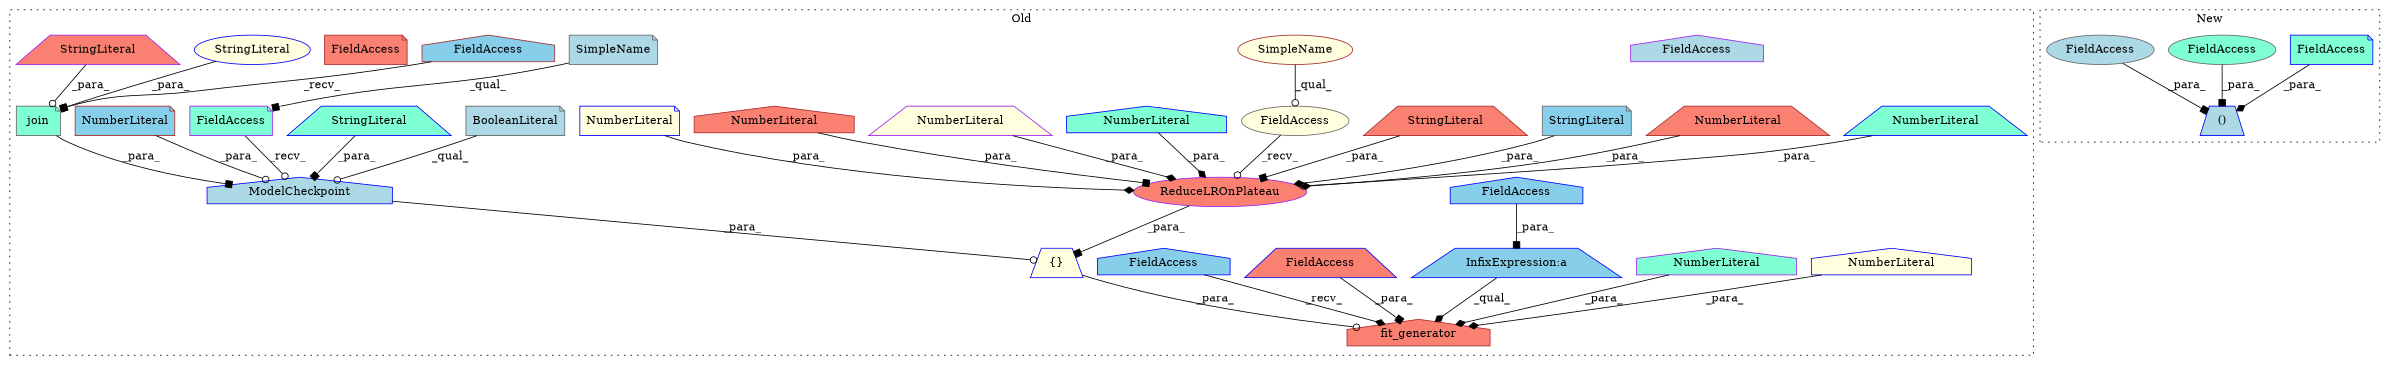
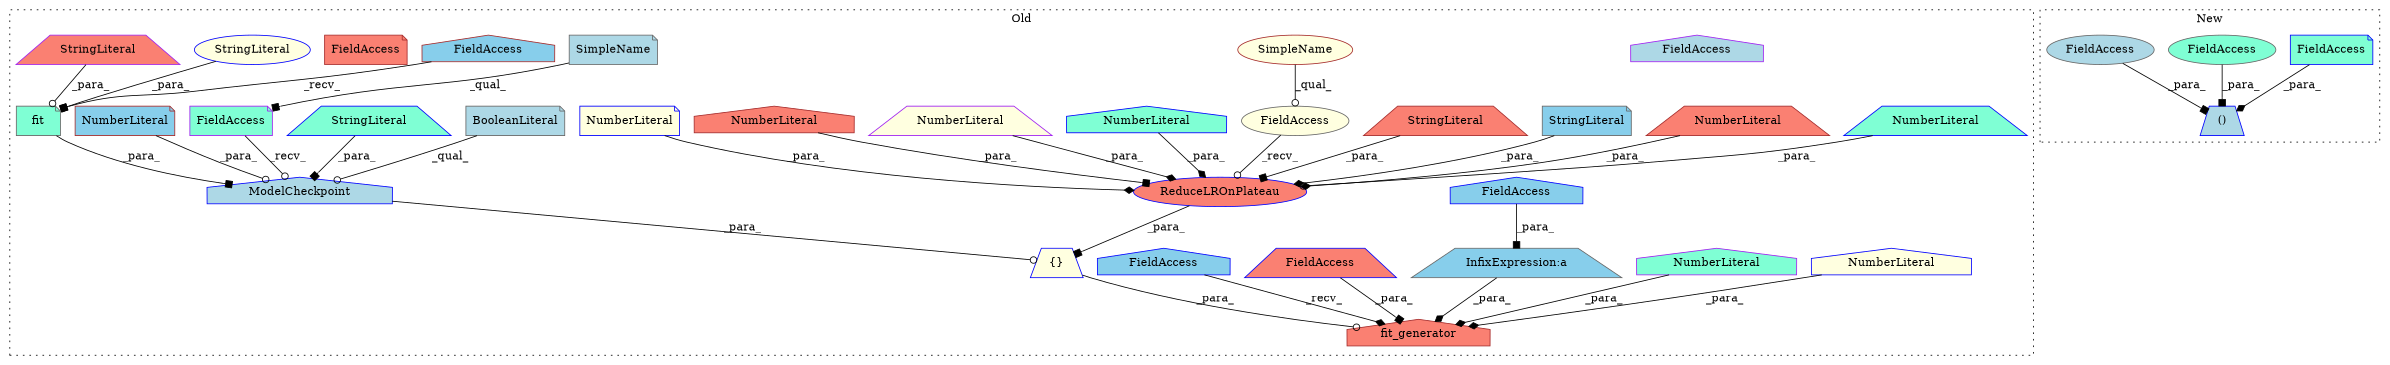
node "join": label "join" -> "fit"
node "ReduceLROnPlateau": color purple -> blue
node "InfixExpression:a": color blue -> gray40
edge "InfixExpression:a" -> "fit_generator": label "_qual_" -> "_para_"
